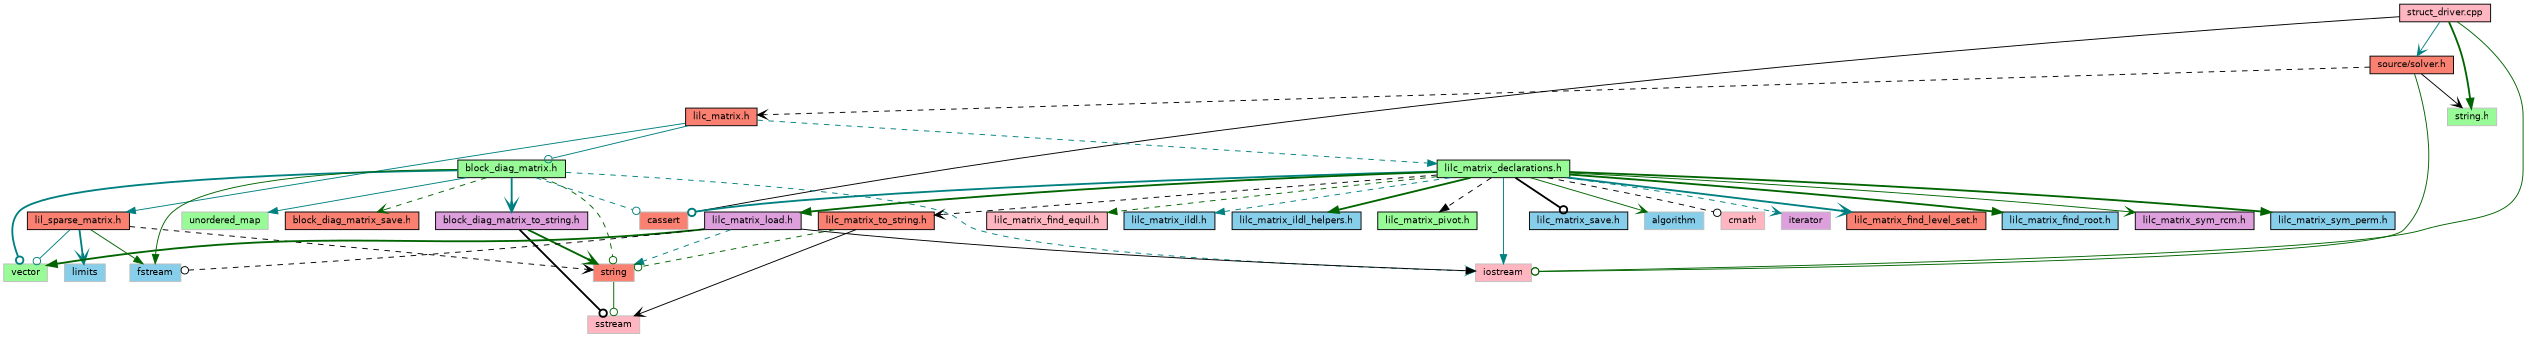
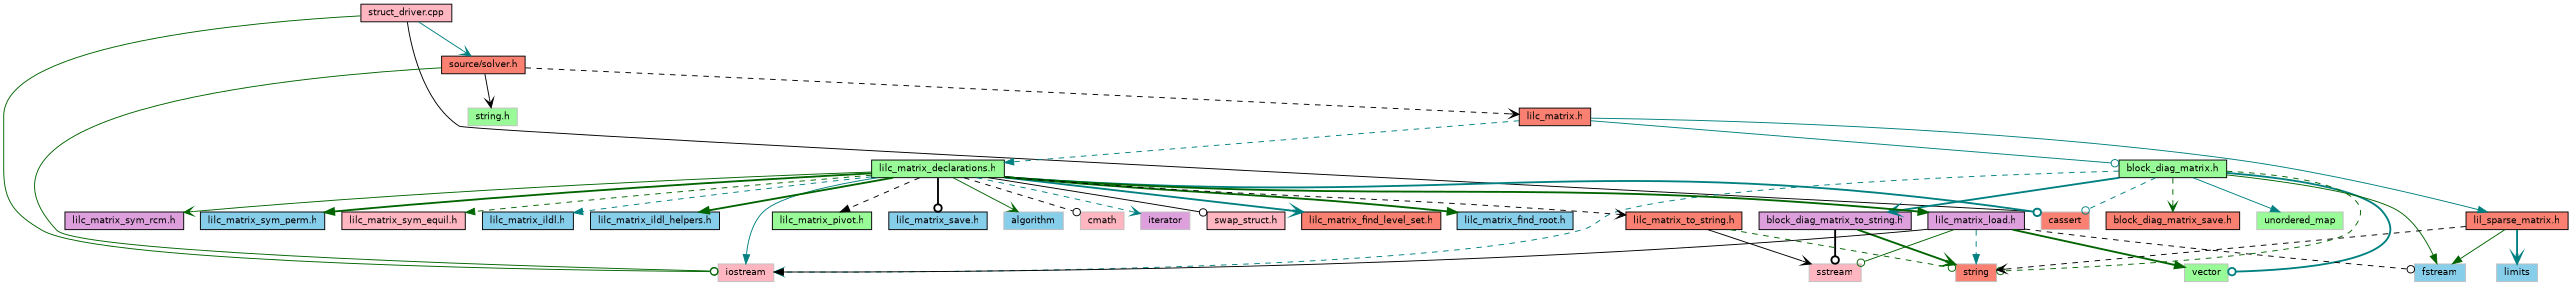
edge "struct_driver.cpp" -> "string.h": removed
node "lilc_matrix_find_equil.h": label "lilc_matrix_find_equil.h" -> "lilc_matrix_sym_equil.h"
node "swap_struct.h": added
edge "lil_sparse_matrix.h" -> "vector": removed
edge "string" -> "sstream": now "lilc_matrix_load.h" -> "sstream"
